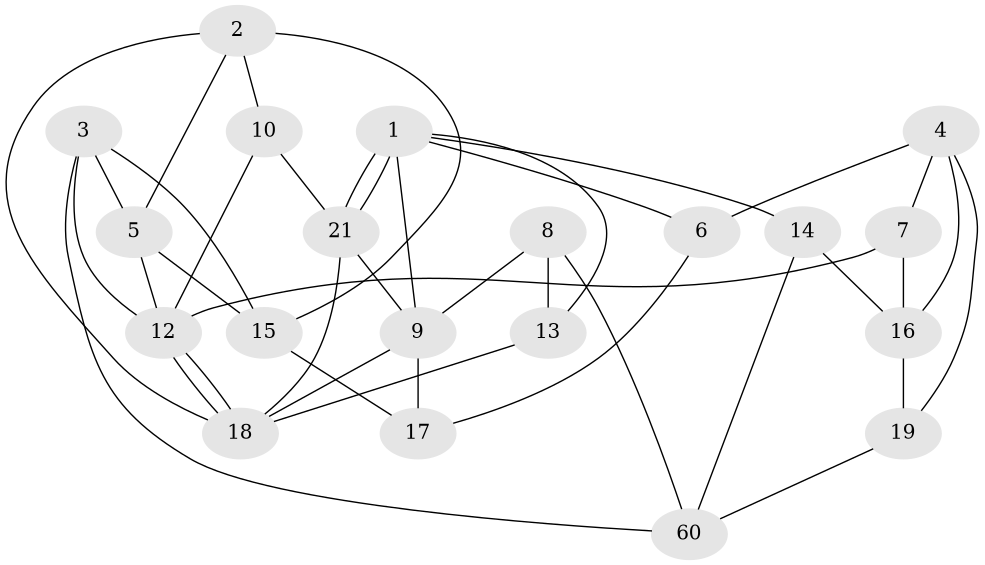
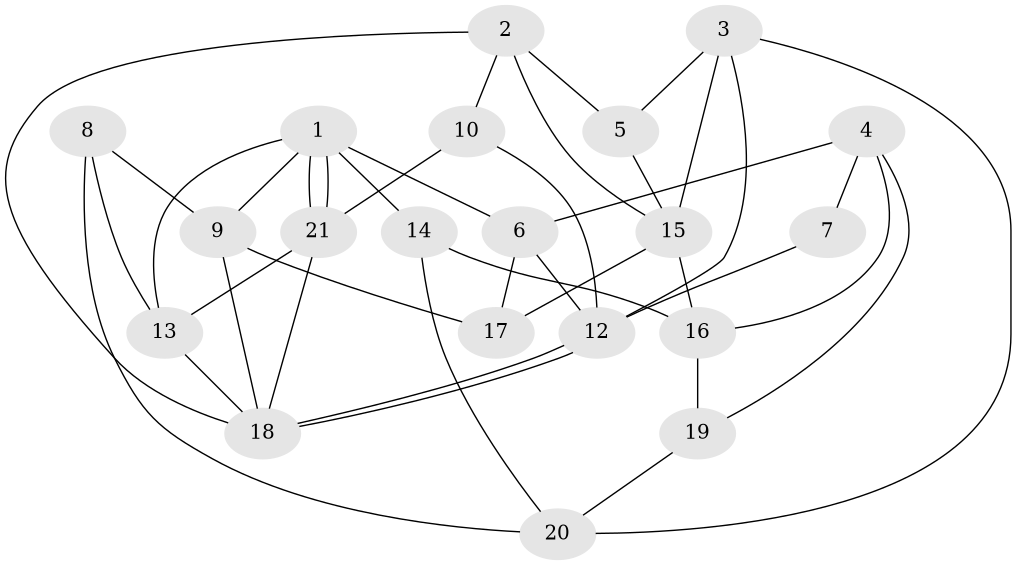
edge "5" -- "12": now "6" -- "12"
edge "7" -- "16": now "15" -- "16"
edge "21" -- "9": now "21" -- "13"
node "60": label "60" -> "20"
